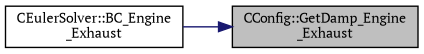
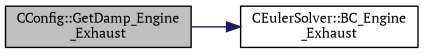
edge "CEulerSolver::BC_Engine _Exhaust" -> "CConfig::GetDamp_Engine _Exhaust": reversed
